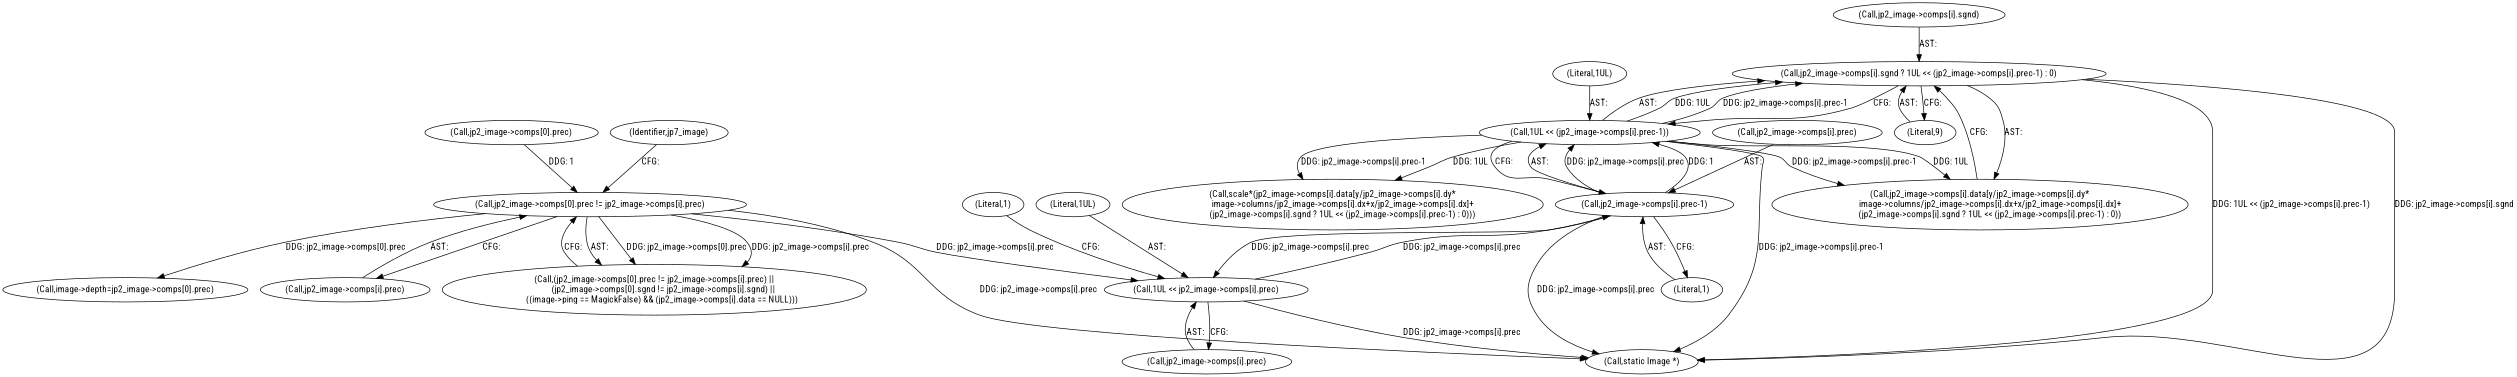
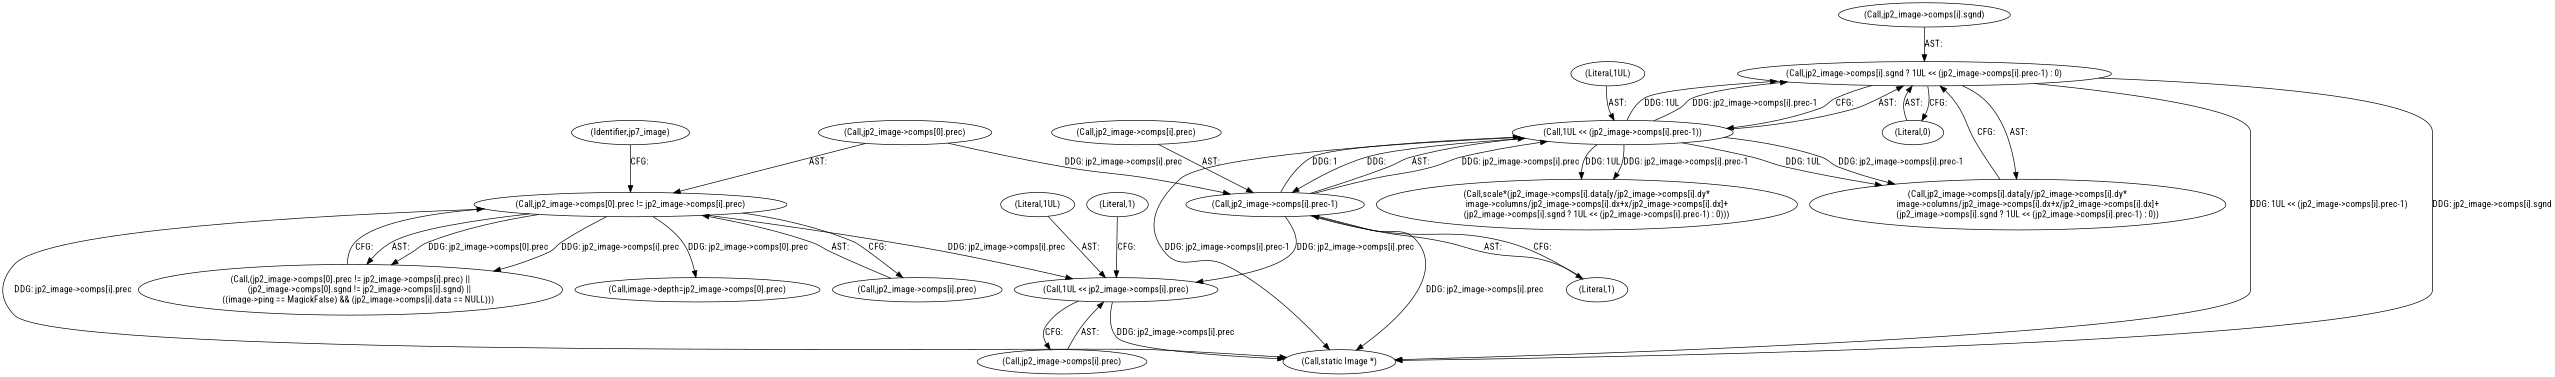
node "(Literal,9)": label "(Literal,9)" -> "(Literal,0)"
edge "(Call,jp2_image->comps[0].prec)" -> "(Call,jp2_image->comps[0].prec != jp2_image->comps[i].prec)": label "DDG: 1" -> "AST: "
edge "(Call,1UL << (jp2_image->comps[i].prec-1))" -> "(Call,jp2_image->comps[i].prec-1)": label "CFG: " -> "DDG: "
edge "(Call,1UL << jp2_image->comps[i].prec)" -> "(Call,jp2_image->comps[i].prec-1)": now "(Call,jp2_image->comps[0].prec)" -> "(Call,jp2_image->comps[i].prec-1)"
